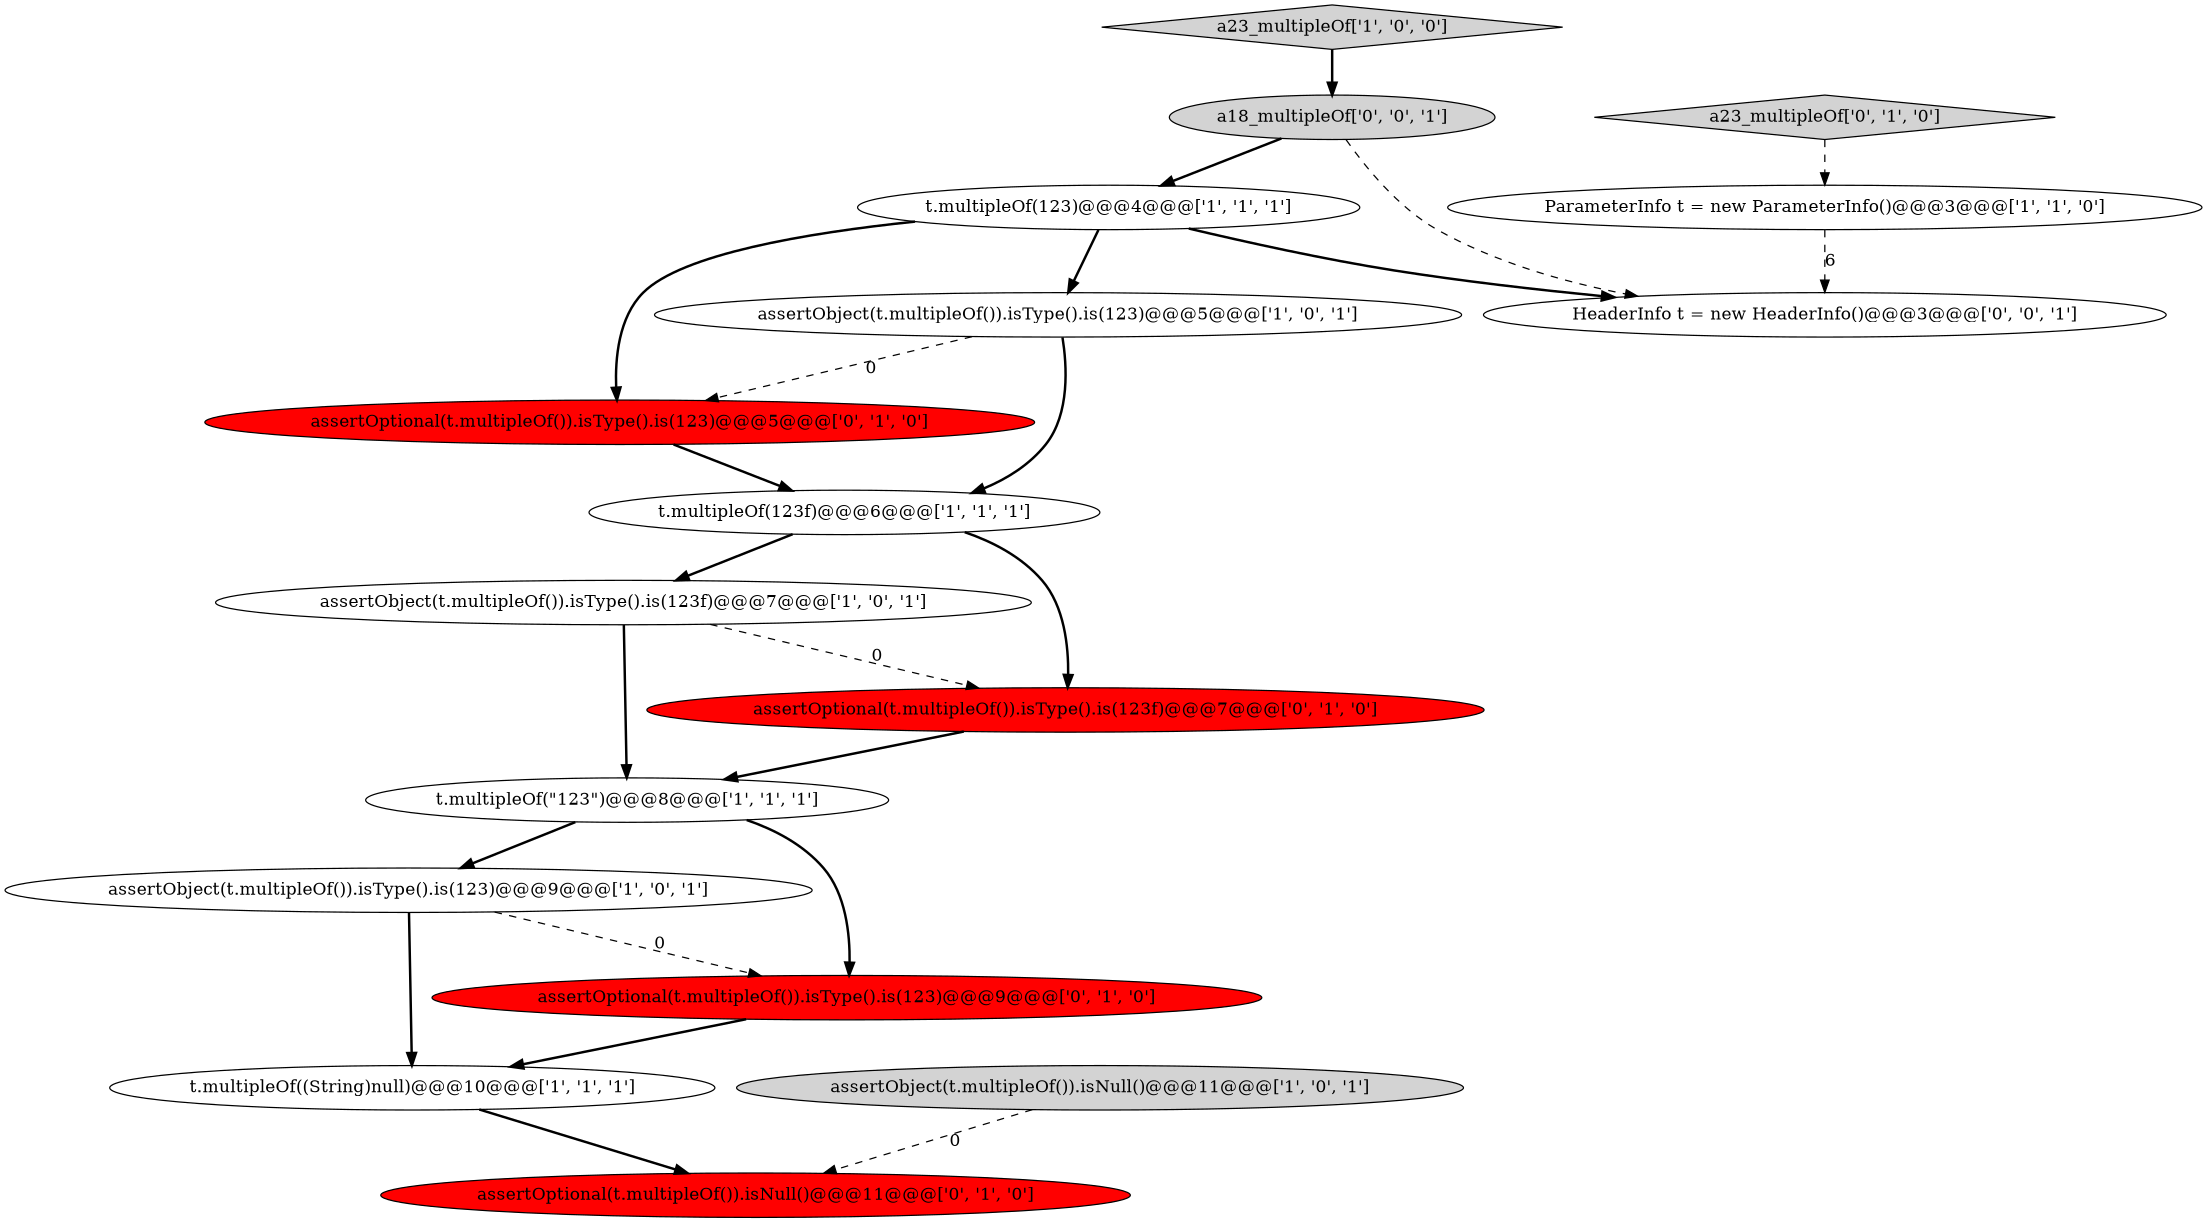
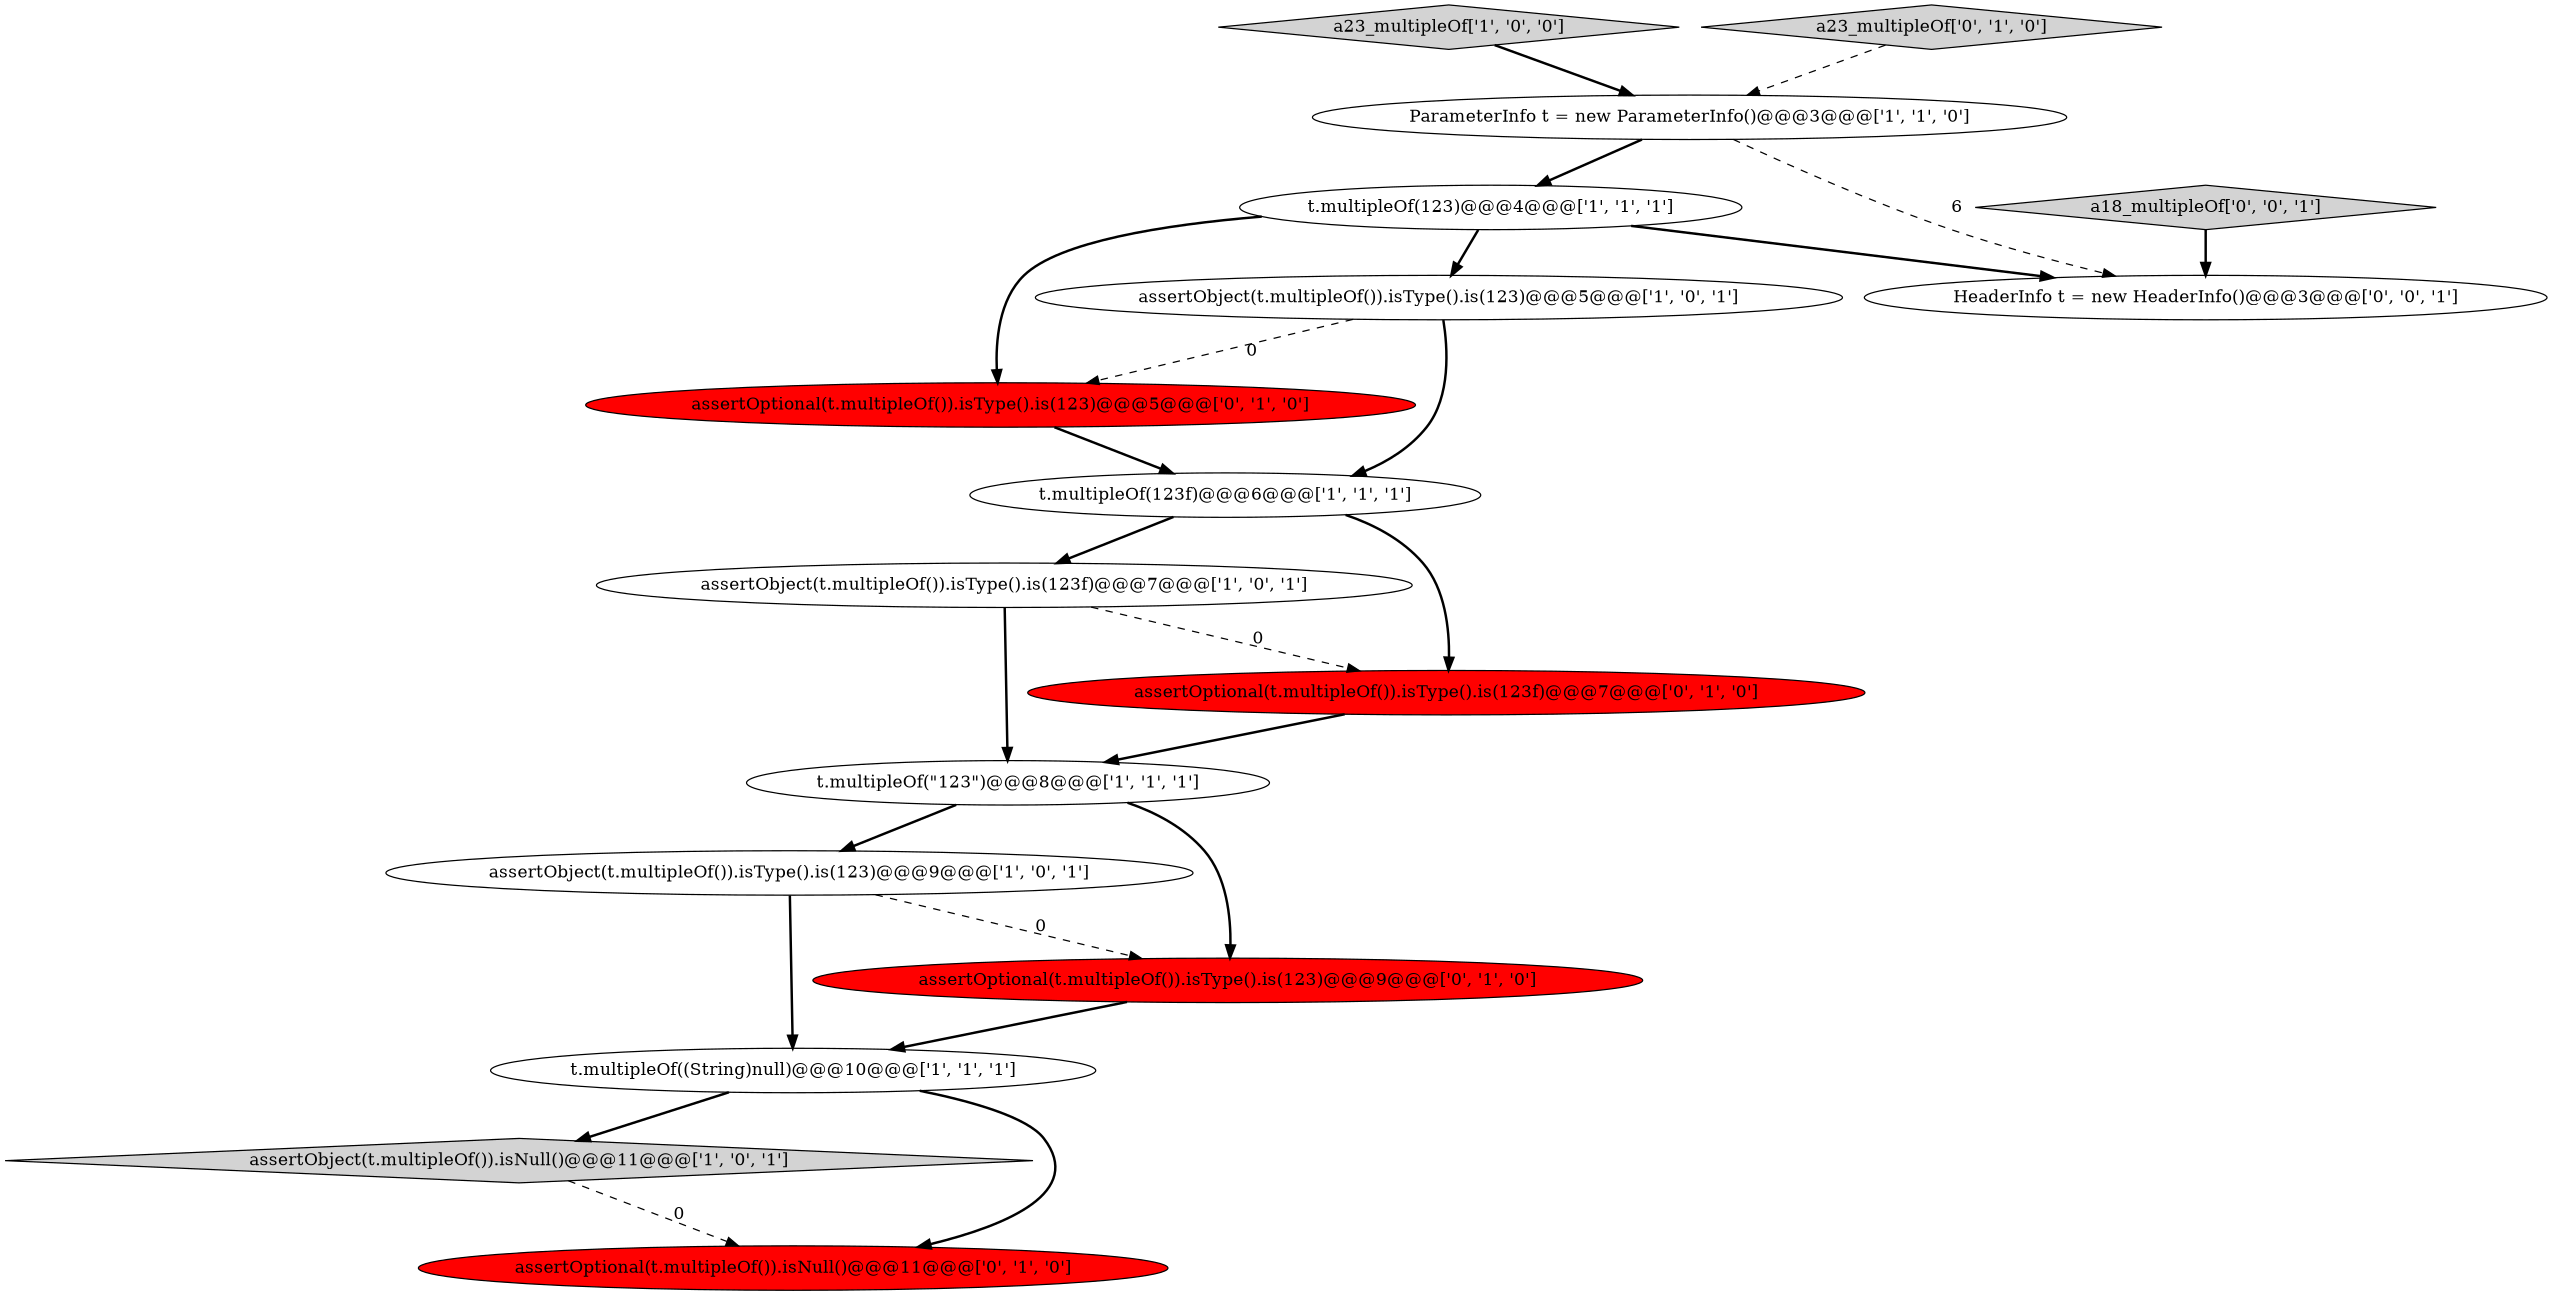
edge "a23_multipleOf['1', '0', '0']" -> "a18_multipleOf['0', '0', '1']": now "a23_multipleOf['1', '0', '0']" -> "ParameterInfo t = new ParameterInfo()@@@3@@@['1', '1', '0']"
node "a18_multipleOf['0', '0', '1']": shape ellipse -> diamond
edge "a18_multipleOf['0', '0', '1']" -> "t.multipleOf(123)@@@4@@@['1', '1', '1']": now "ParameterInfo t = new ParameterInfo()@@@3@@@['1', '1', '0']" -> "t.multipleOf(123)@@@4@@@['1', '1', '1']"
edge "a18_multipleOf['0', '0', '1']" -> "HeaderInfo t = new HeaderInfo()@@@3@@@['0', '0', '1']": style dashed -> bold
node "assertObject(t.multipleOf()).isNull()@@@11@@@['1', '0', '1']": shape ellipse -> diamond
edge "t.multipleOf((String)null)@@@10@@@['1', '1', '1']" -> "assertObject(t.multipleOf()).isNull()@@@11@@@['1', '0', '1']": added
